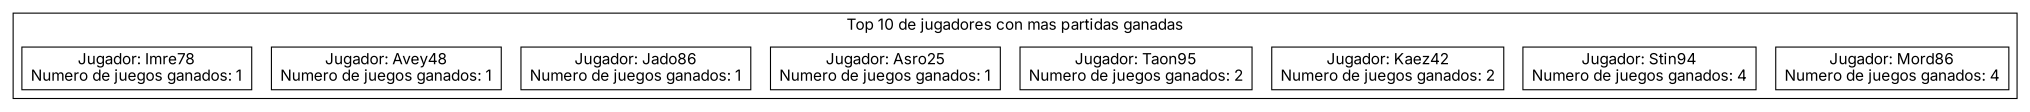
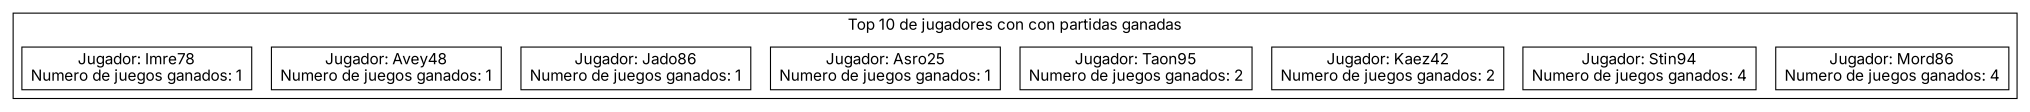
cluster "Top 10 de jugadores con mas partidas ganadas": label "Top 10 de jugadores con mas partidas ganadas" -> "Top 10 de jugadores con con partidas ganadas"
